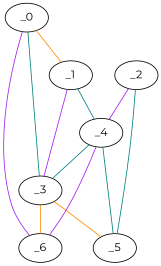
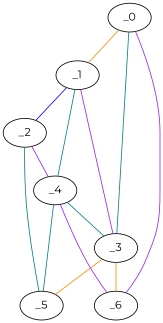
edge "_1" -- "_2": added
